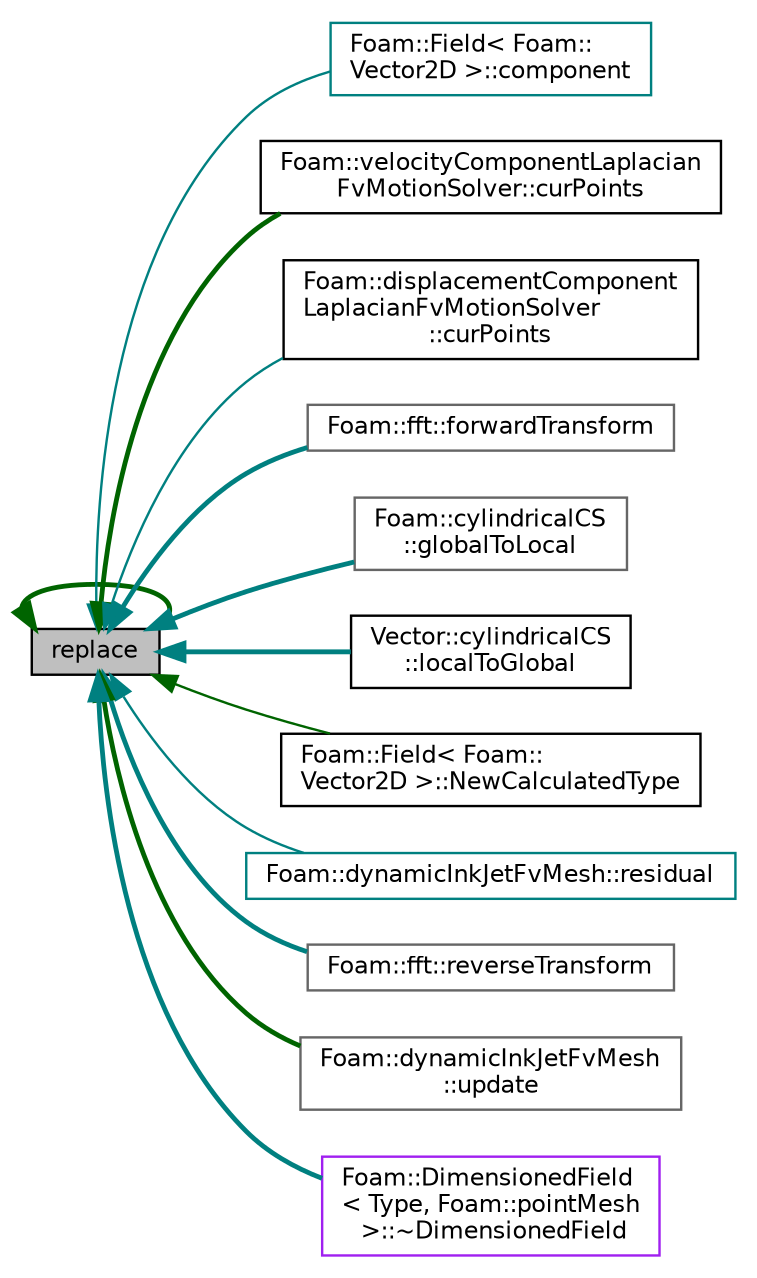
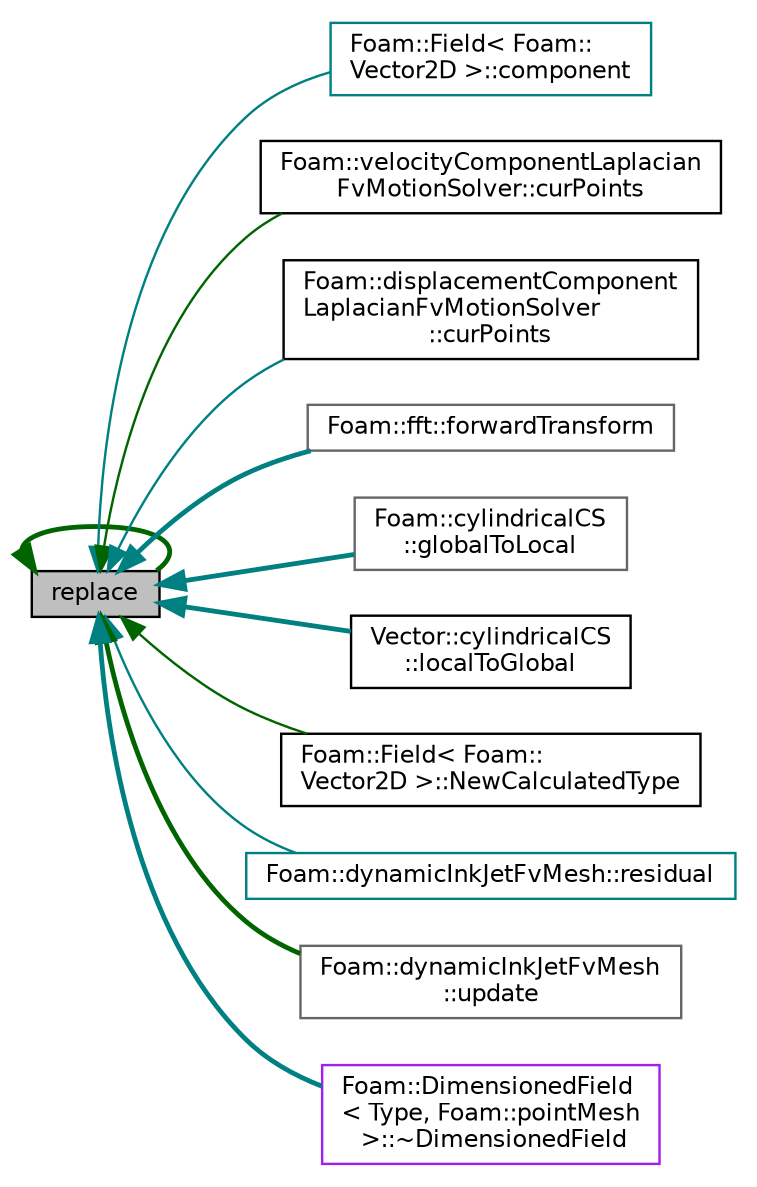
edge "Foam::velocityComponentLaplacian FvMotionSolver::curPoints" -> "replace": style bold -> solid
node "Foam::fft::reverseTransform": removed
